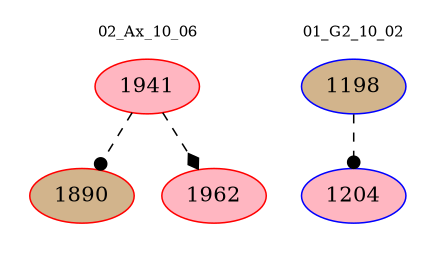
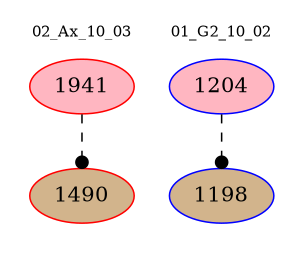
cluster "02_Ax_10_06": label "02_Ax_10_06" -> "02_Ax_10_03"
edge "1198" -> "1204": reversed
node "1890": label "1890" -> "1490"
node "1962": removed
